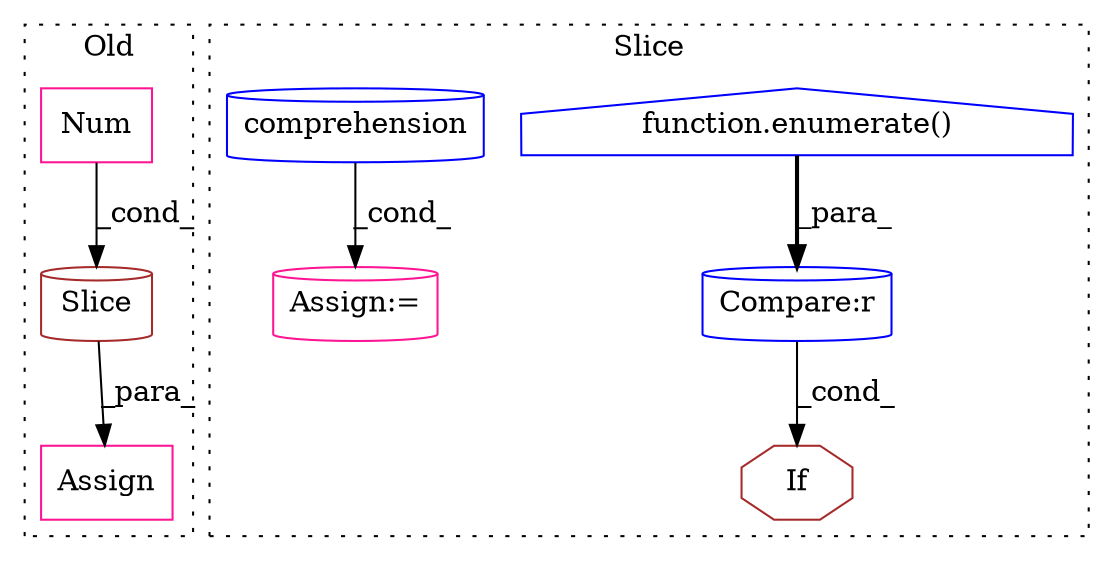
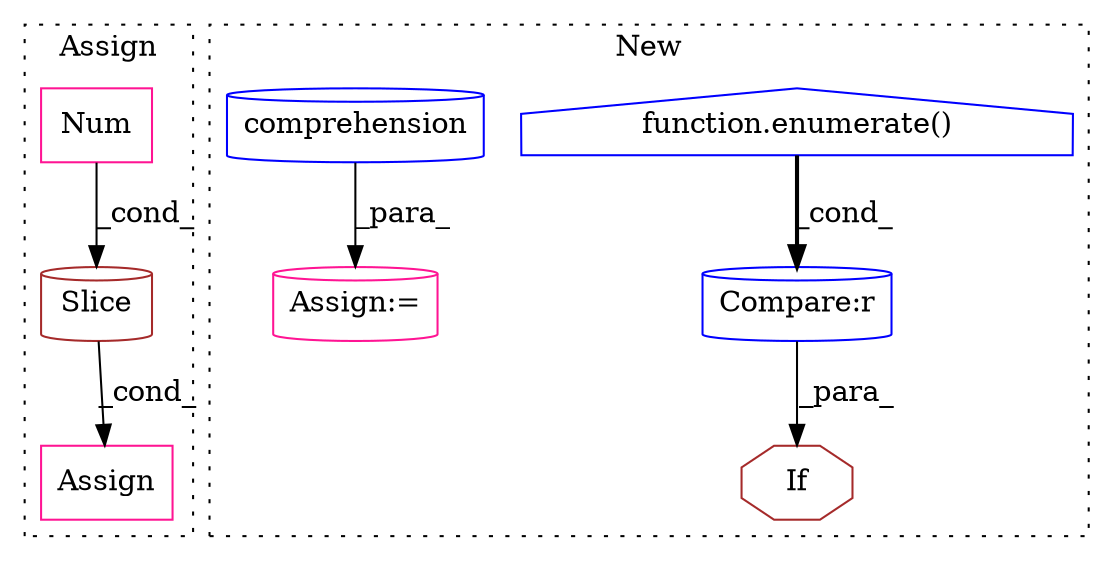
cluster "Old": label "Old" -> "Assign"
cluster "Slice": label "Slice" -> "New"
edge "comprehension" -> "Assign:=": label "_cond_" -> "_para_"
edge "function.enumerate()" -> "Compare:r": label "_para_" -> "_cond_"
edge "Slice" -> "Assign": label "_para_" -> "_cond_"
edge "Compare:r" -> "If": label "_cond_" -> "_para_"
